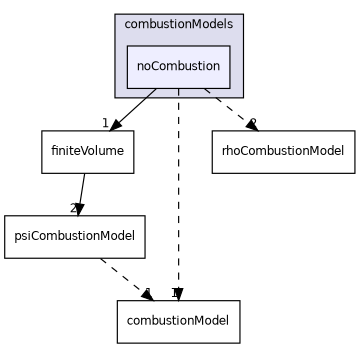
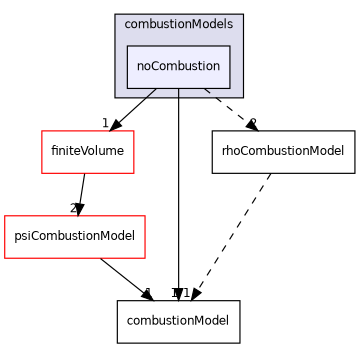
node "finiteVolume": color black -> red
edge "noCombustion" -> "combustionModel": style dashed -> solid
edge "rhoCombustionModel" -> "combustionModel": added
node "psiCombustionModel": color black -> red
edge "psiCombustionModel" -> "combustionModel": style dashed -> solid
